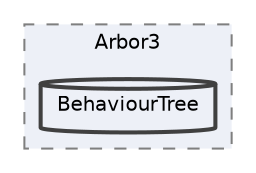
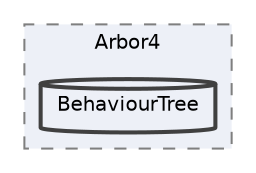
cluster "Arbor3": label "Arbor3" -> "Arbor4"
